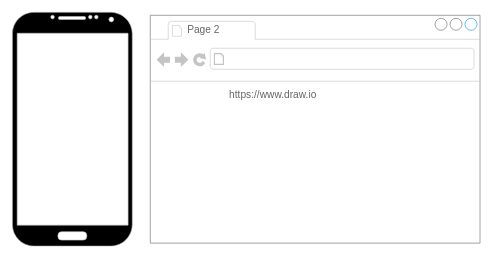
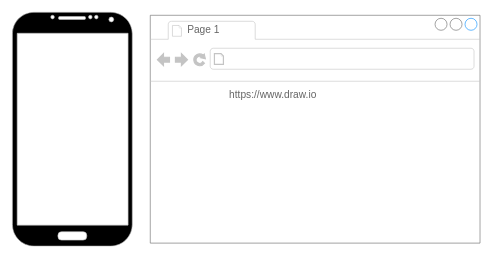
node "Page 2": label "Page 2" -> "Page 1"
